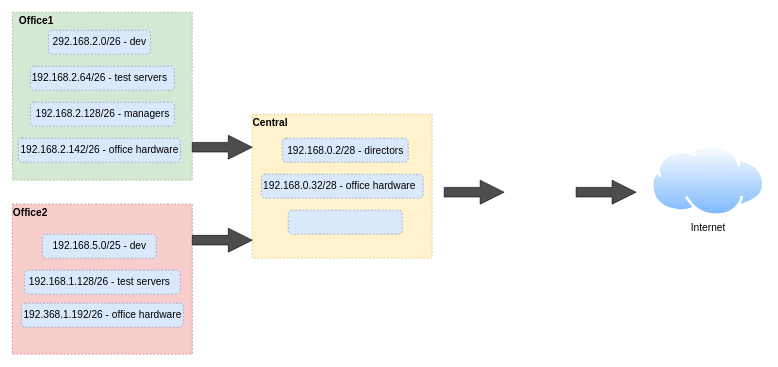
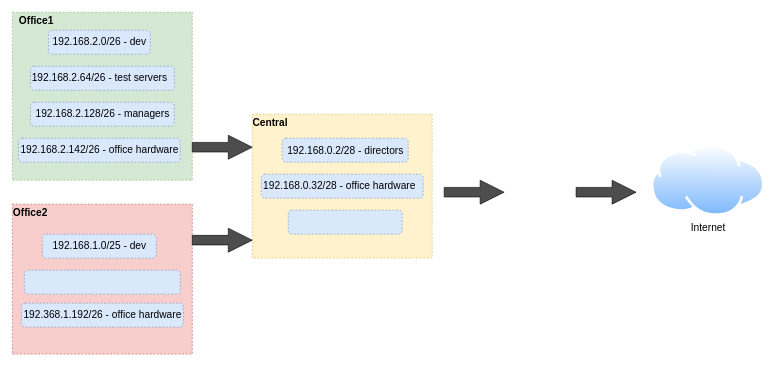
node "292.168.2.0/26 - dev": label "292.168.2.0/26 - dev" -> "192.168.2.0/26 - dev"
node "192.168.5.0/25 - dev": label "192.168.5.0/25 - dev" -> "192.168.1.0/25 - dev"
node "192.168.1.128/26 - test servers": removed
